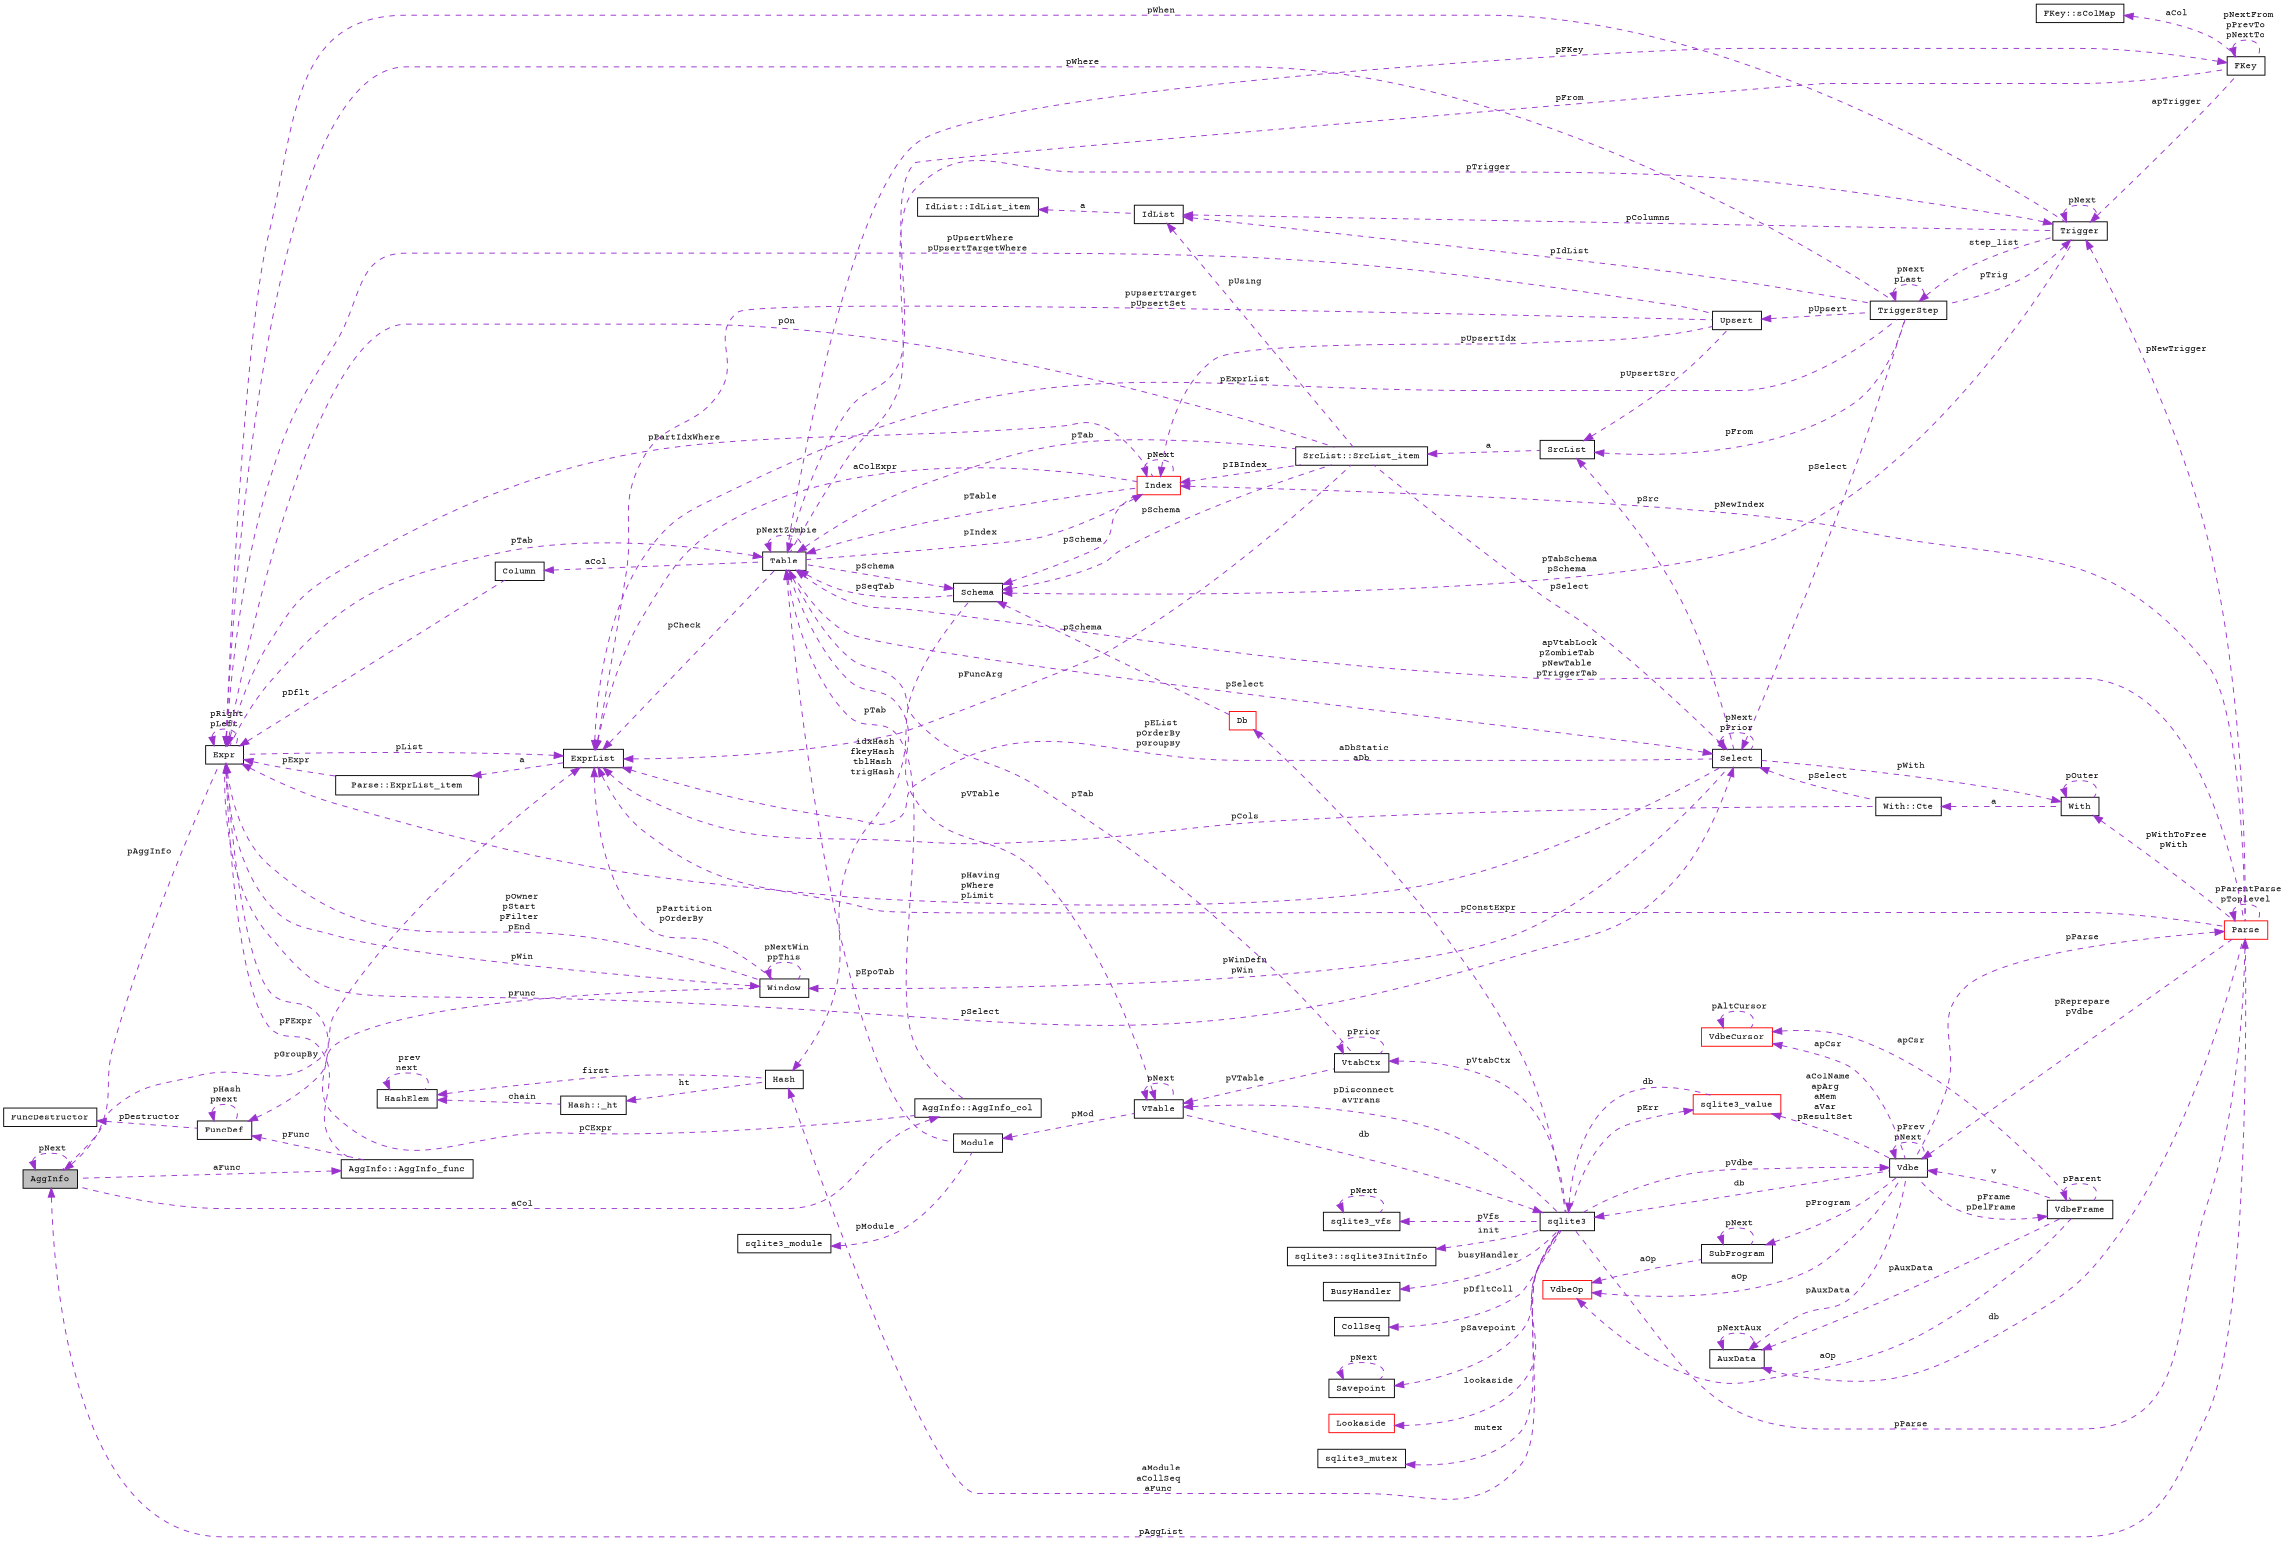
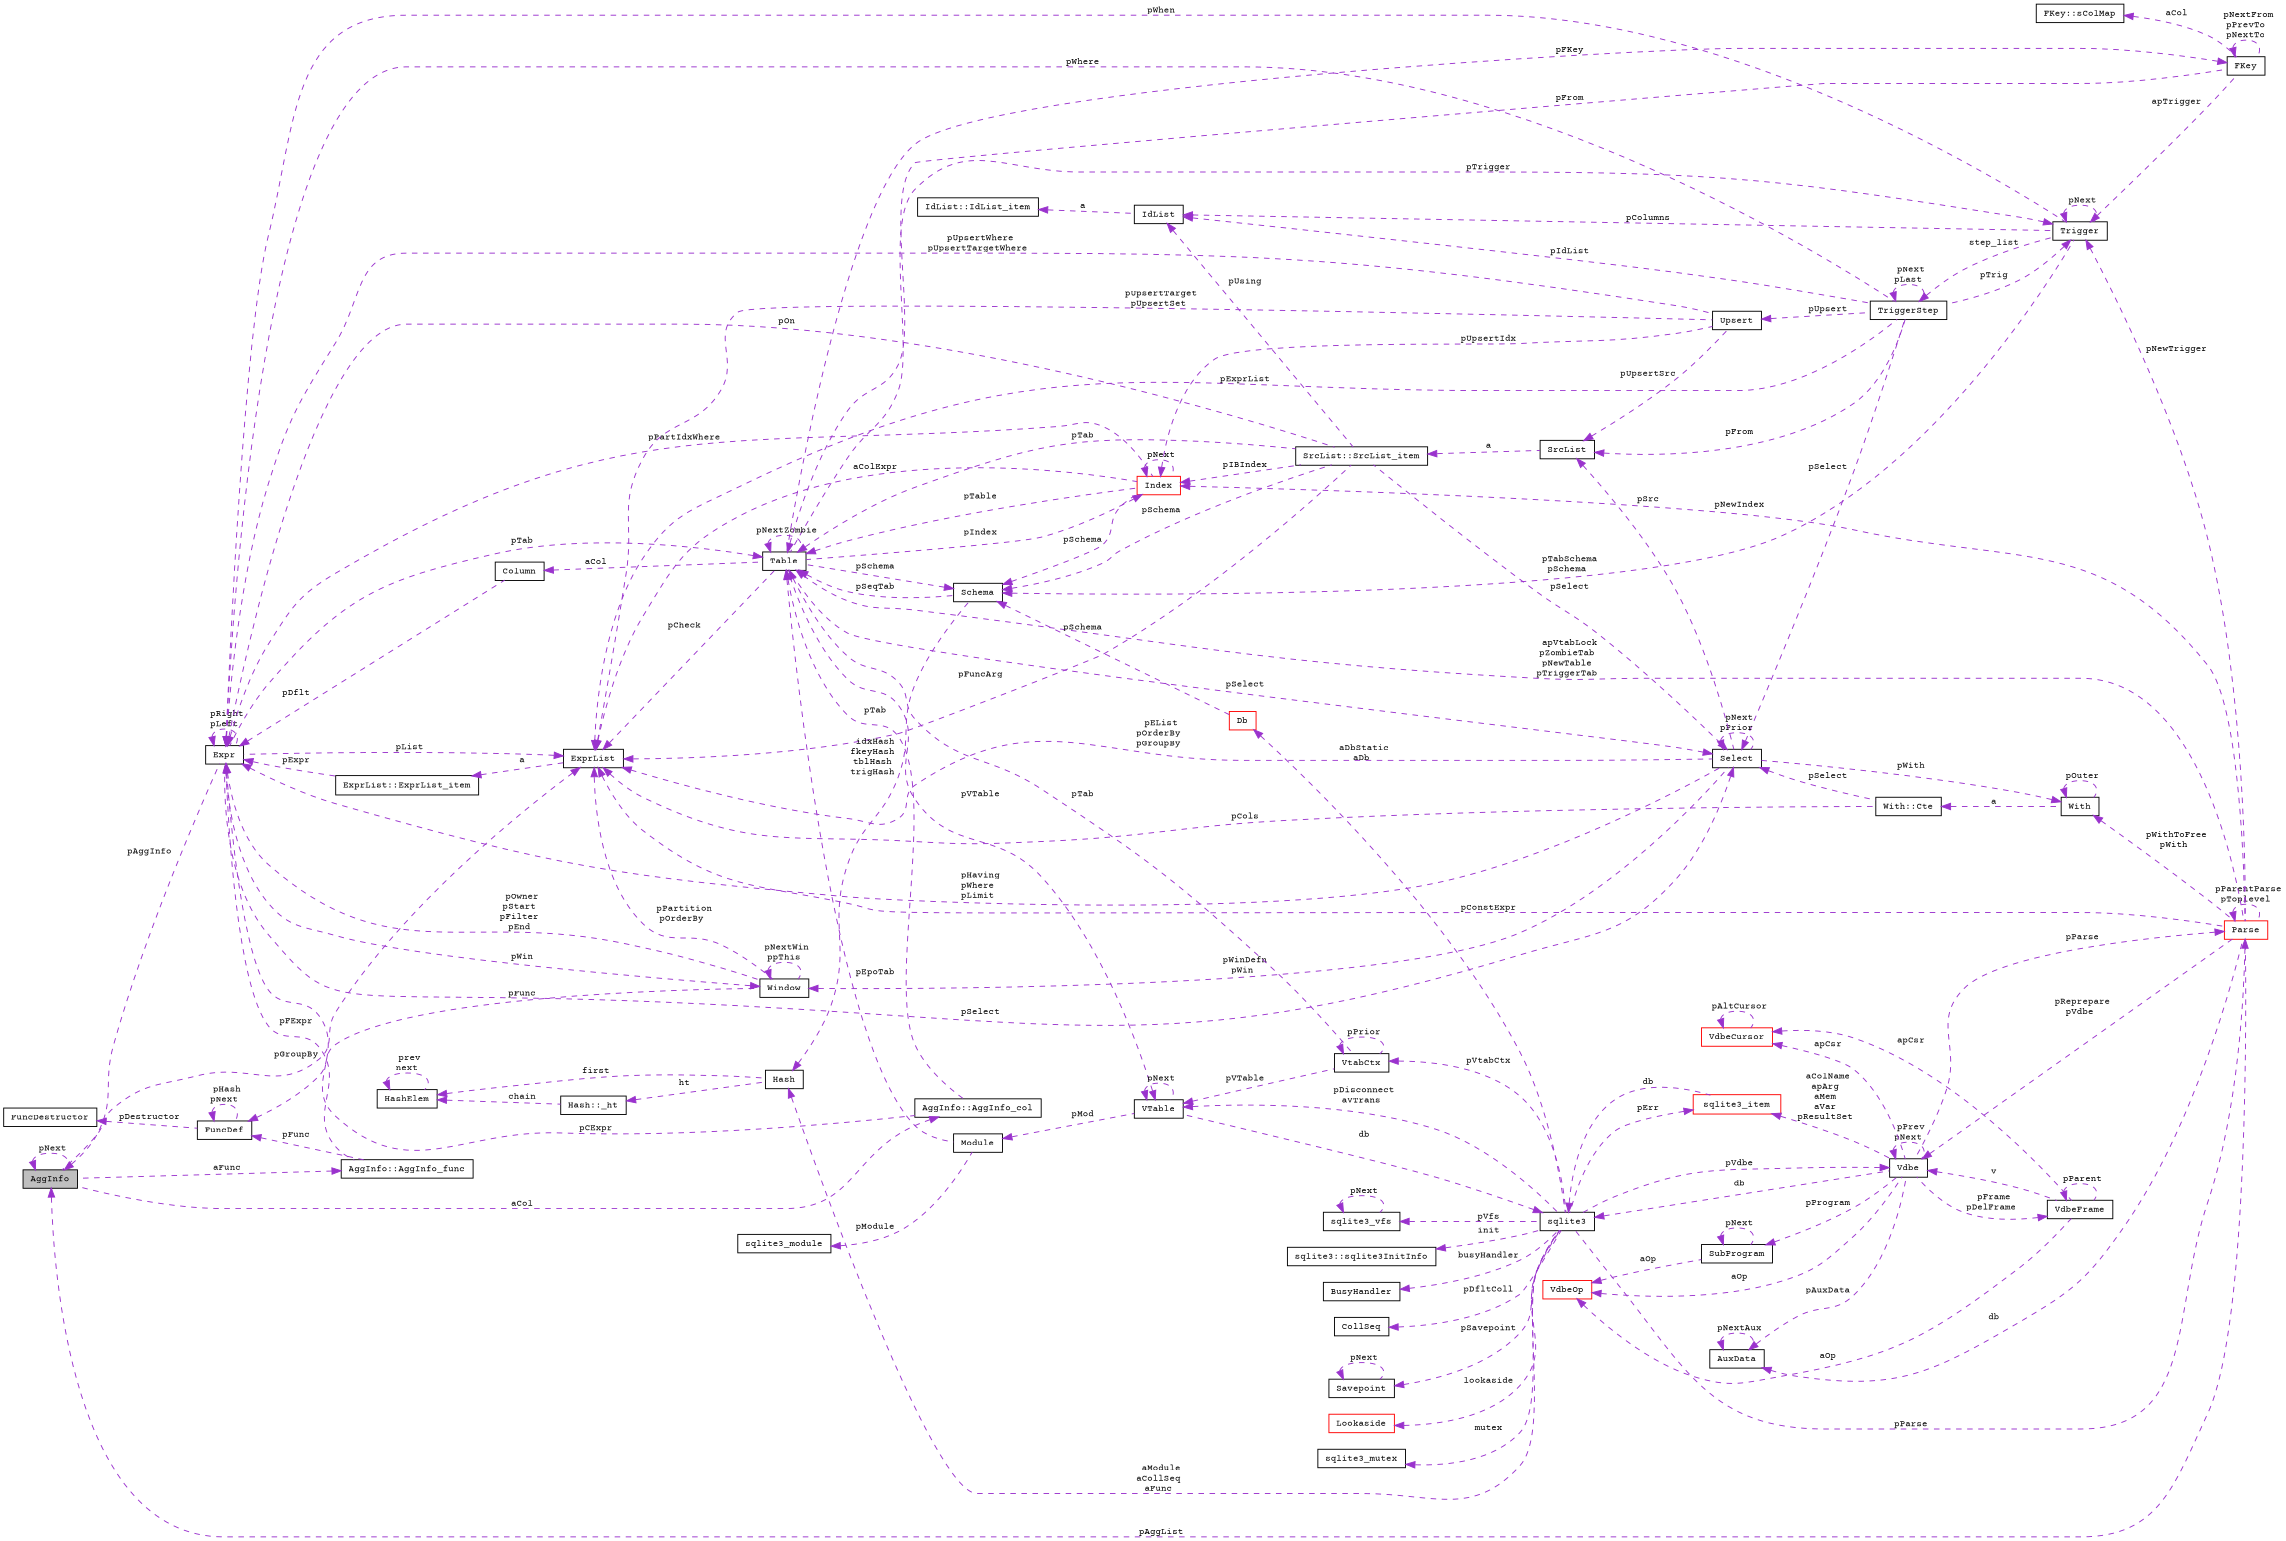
node "Parse::ExprList_item": label "Parse::ExprList_item" -> "ExprList::ExprList_item"
node "sqlite3_value": label "sqlite3_value" -> "sqlite3_item"
edge "VdbeFrame" -> "AuxData": removed, label "pAuxData"
